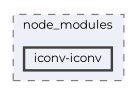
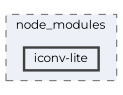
node "iconv-iconv": label "iconv-iconv" -> "iconv-lite"
